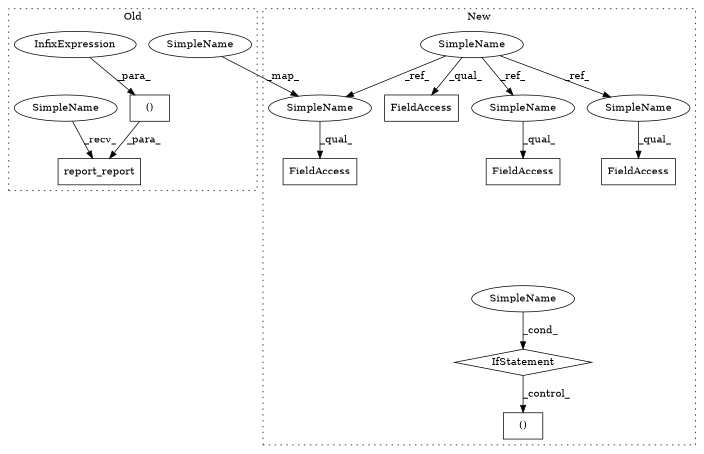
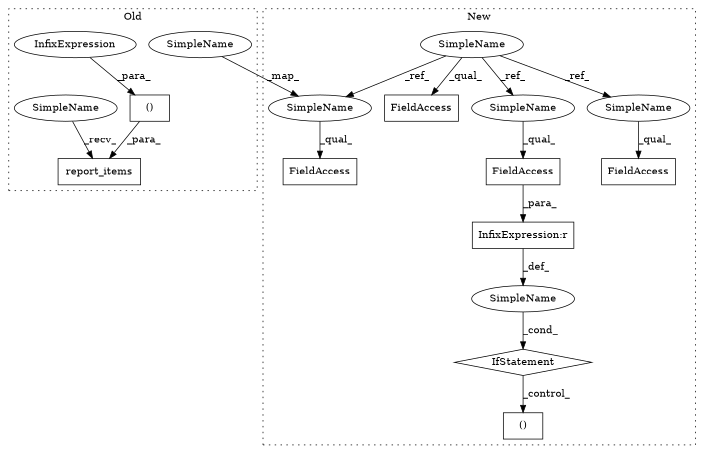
node "report_report": label "report_report" -> "report_items"
node "InfixExpression:r": added
